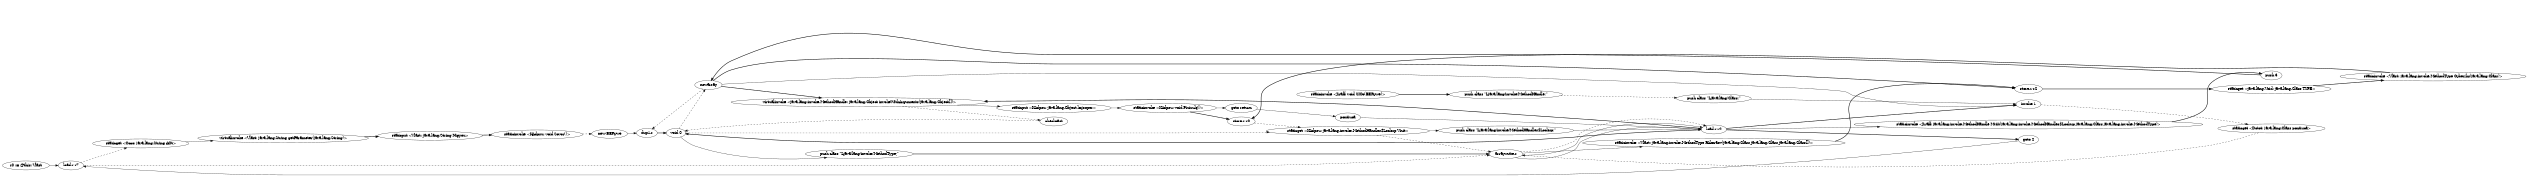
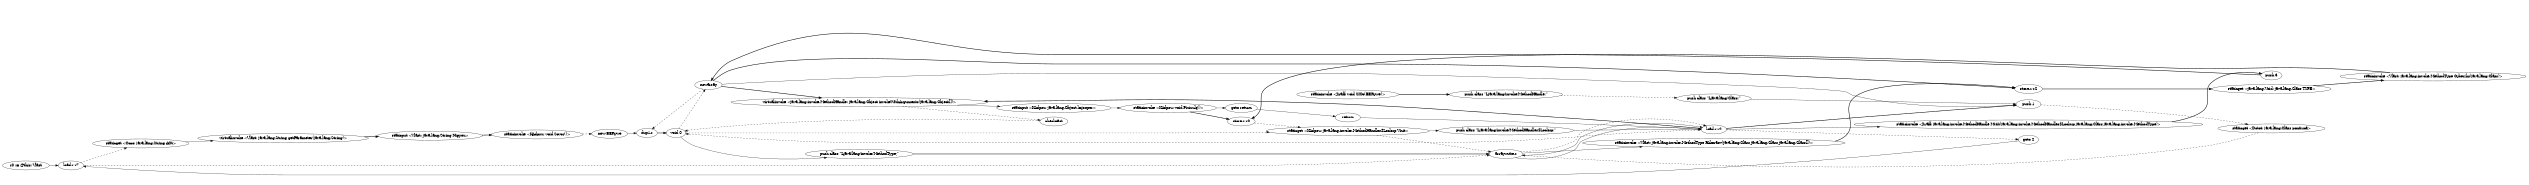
node "invoke 1": label "invoke 1" -> "push 1"
node "pontiuca": label "pontiuca" -> "return"
edge "load.r r2" -> "goto 2": style bold -> dashed
edge "load.r r2" -> "void 0": style bold -> dashed
